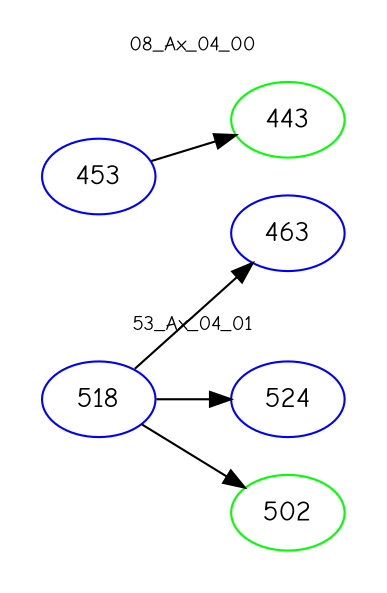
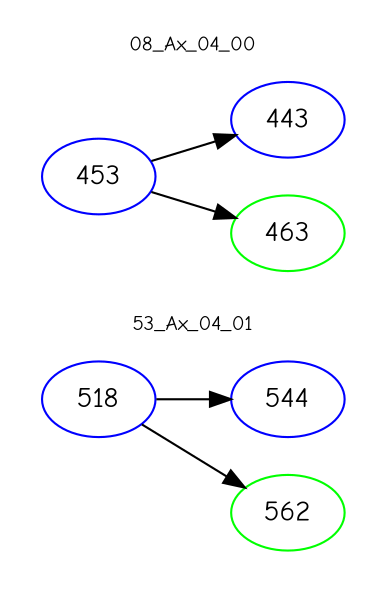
node "443": color green -> blue
node "463": color blue -> green
edge "518" -> "463": now "453" -> "463"
node "524": label "524" -> "544"
node "502": label "502" -> "562"
